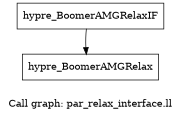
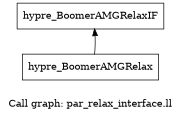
edge "hypre_BoomerAMGRelaxIF" -> "hypre_BoomerAMGRelax": reversed
